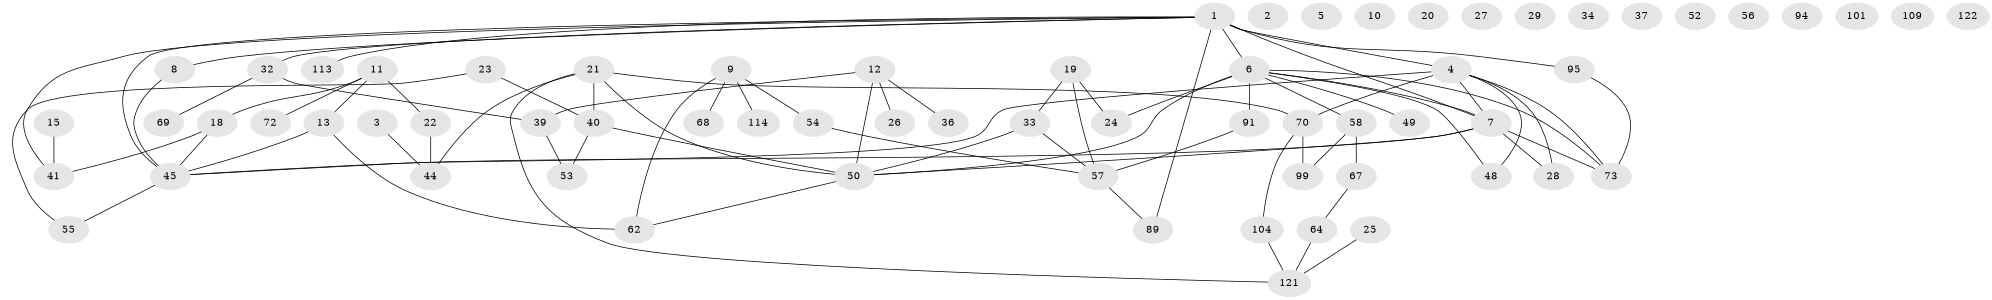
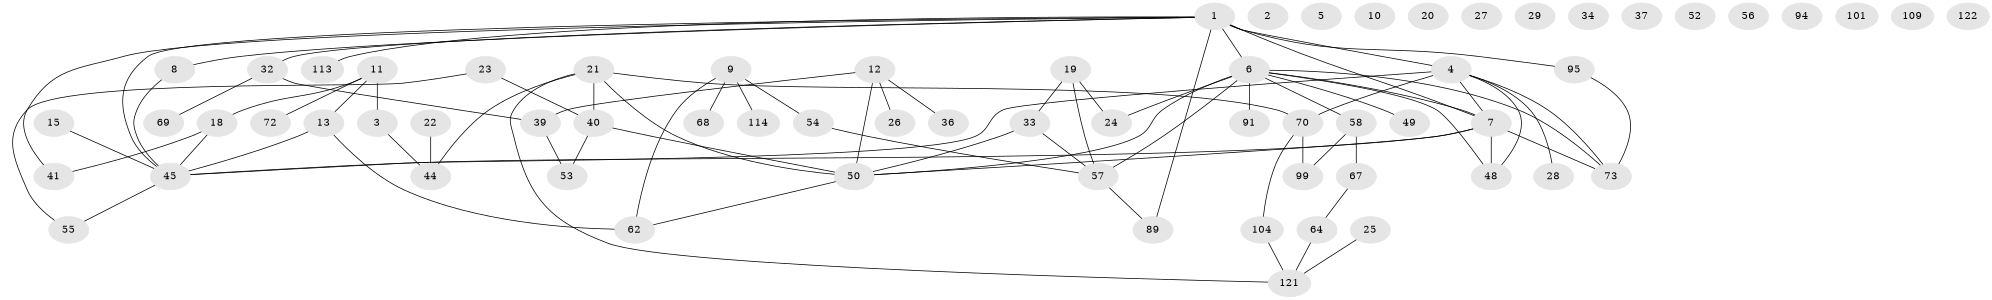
edge "11" -- "22": now "11" -- "3"
edge "91" -- "57": now "6" -- "57"
edge "15" -- "41": now "15" -- "45"
edge "7" -- "28": now "7" -- "48"
